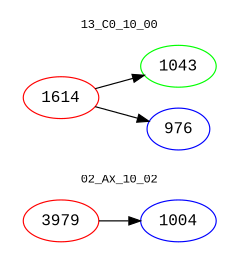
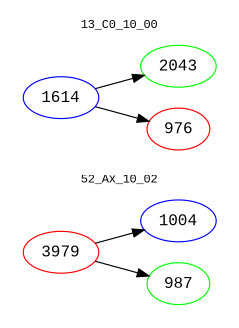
node "1043": label "1043" -> "2043"
node "1614": color red -> blue
node "976": color blue -> red
cluster "02_Ax_10_02": label "02_Ax_10_02" -> "52_Ax_10_02"
node "987": added
